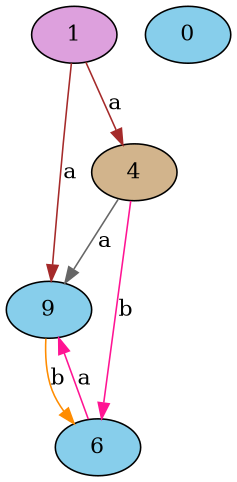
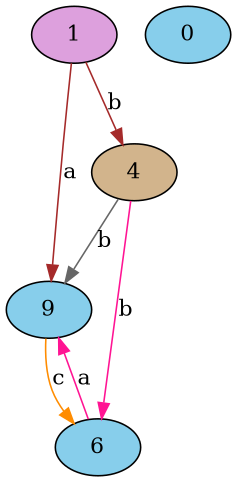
edge "1" -> "4": label "a" -> "b"
edge "4" -> "9": label "a" -> "b"
edge "9" -> "6": label "b" -> "c"
